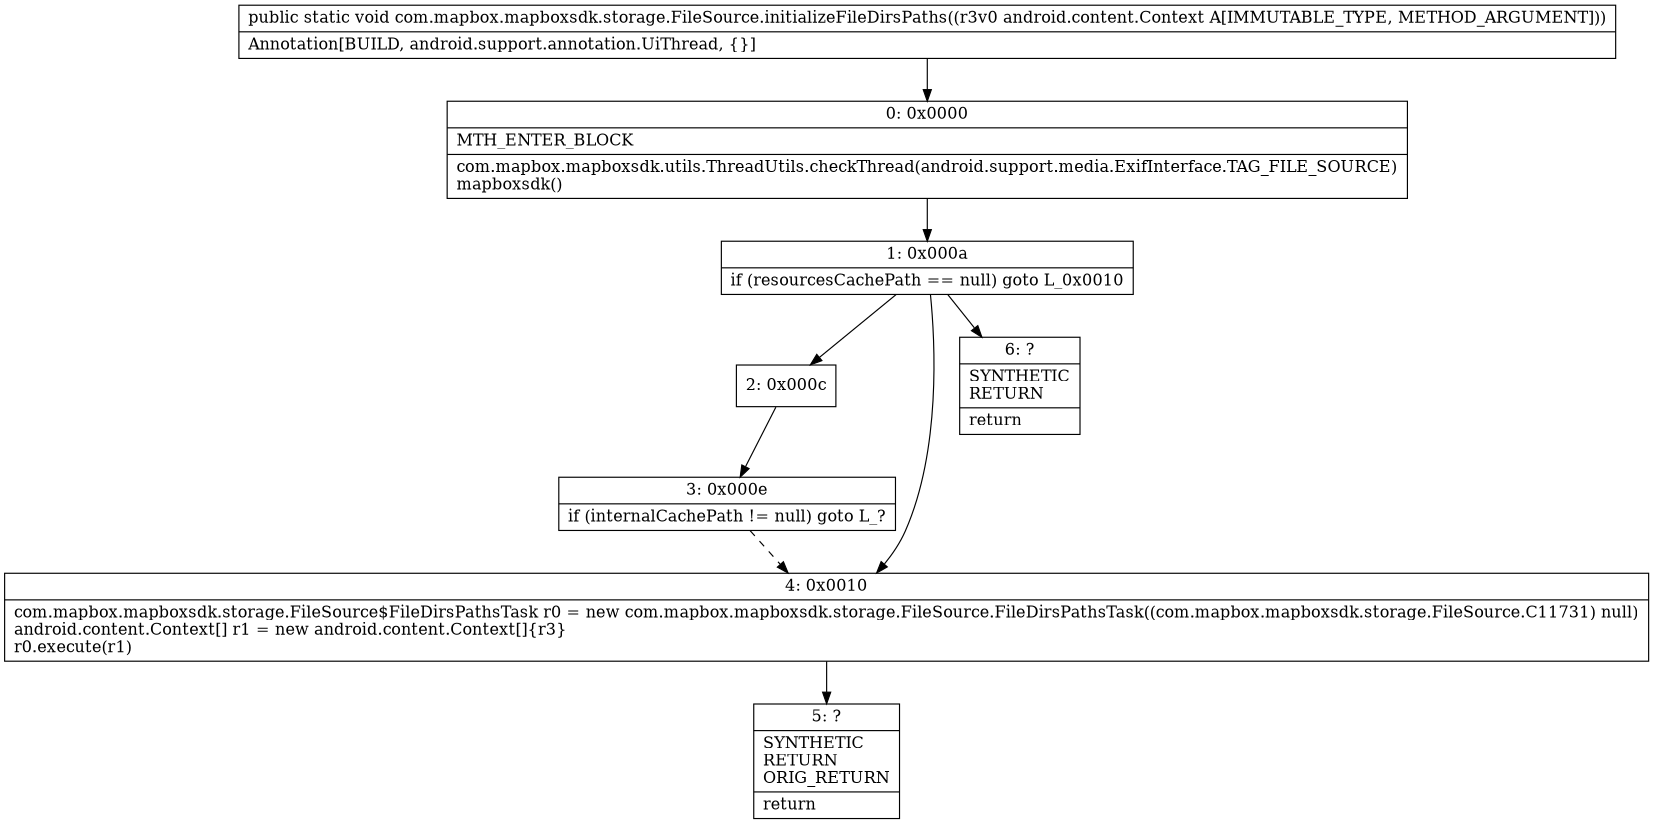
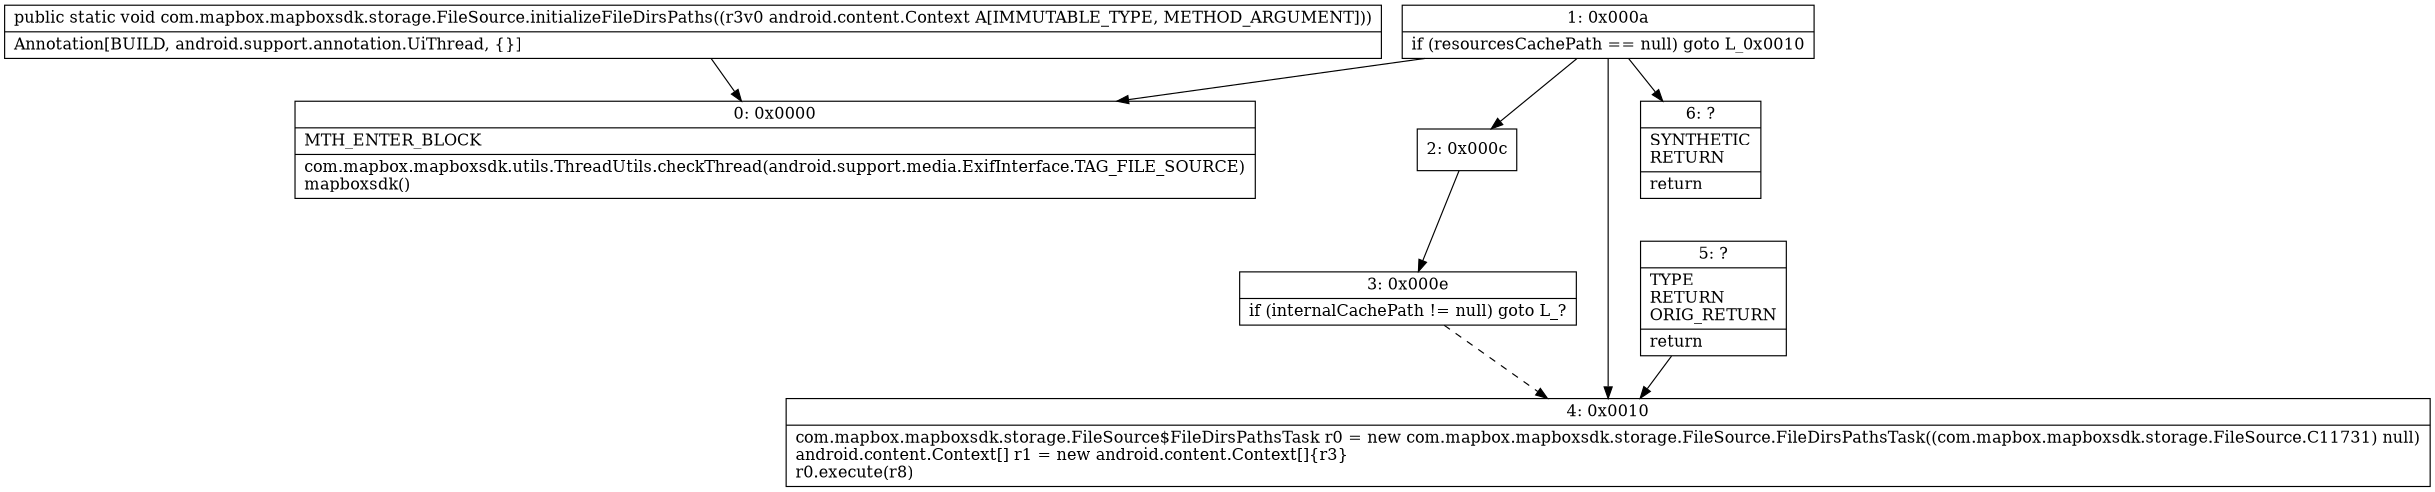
edge "0: 0x0000" -> "1: 0x000a": reversed
node "4: 0x0010": text "r0.execute(r1)" -> "r0.execute(r8)"
edge "4: 0x0010" -> "5: ?": reversed
node "5: ?": text "SYNTHETIC" -> "TYPE"
